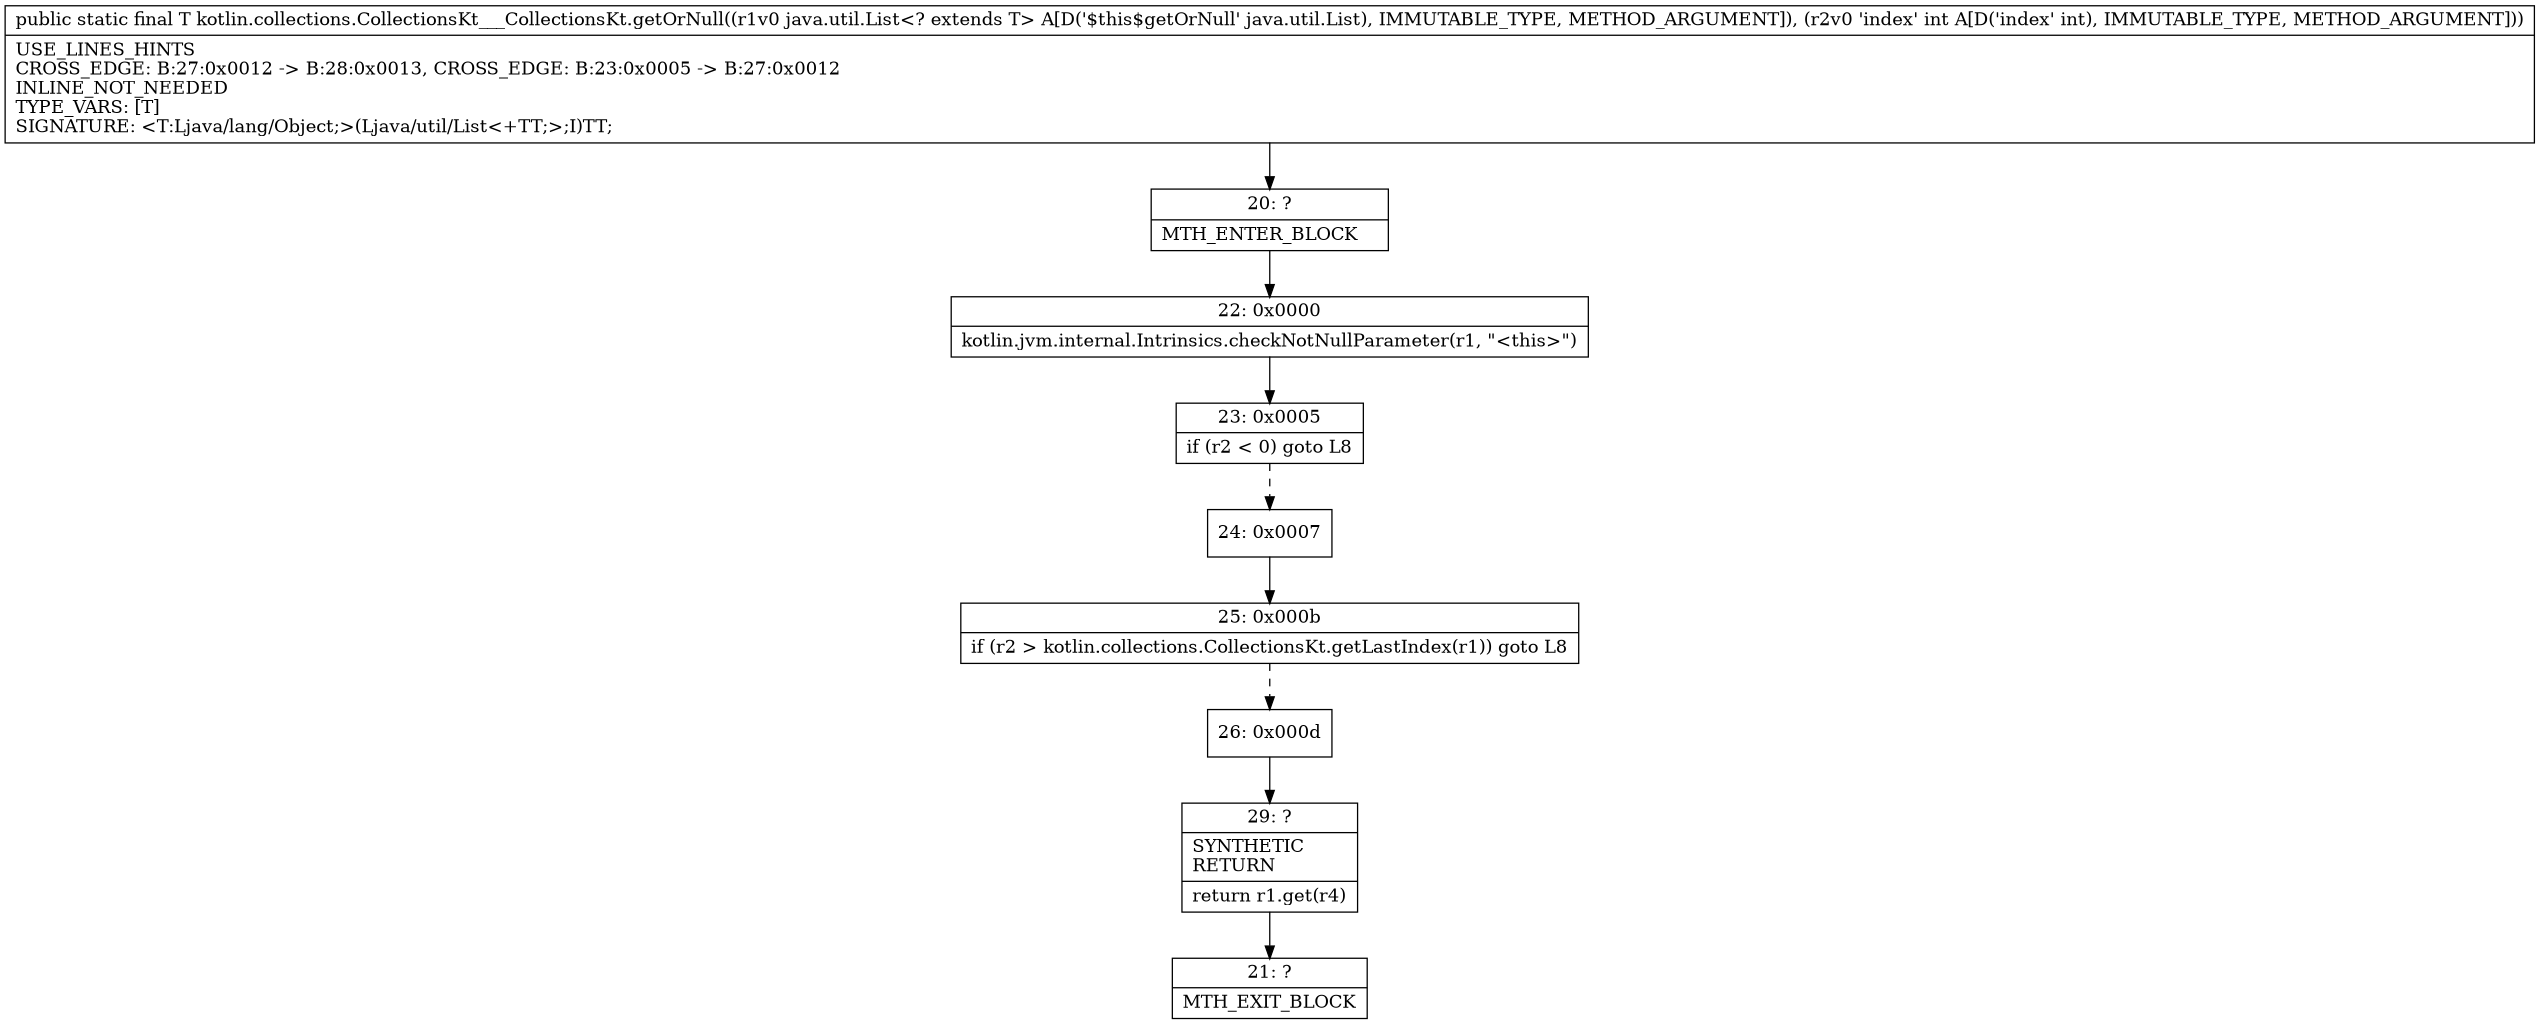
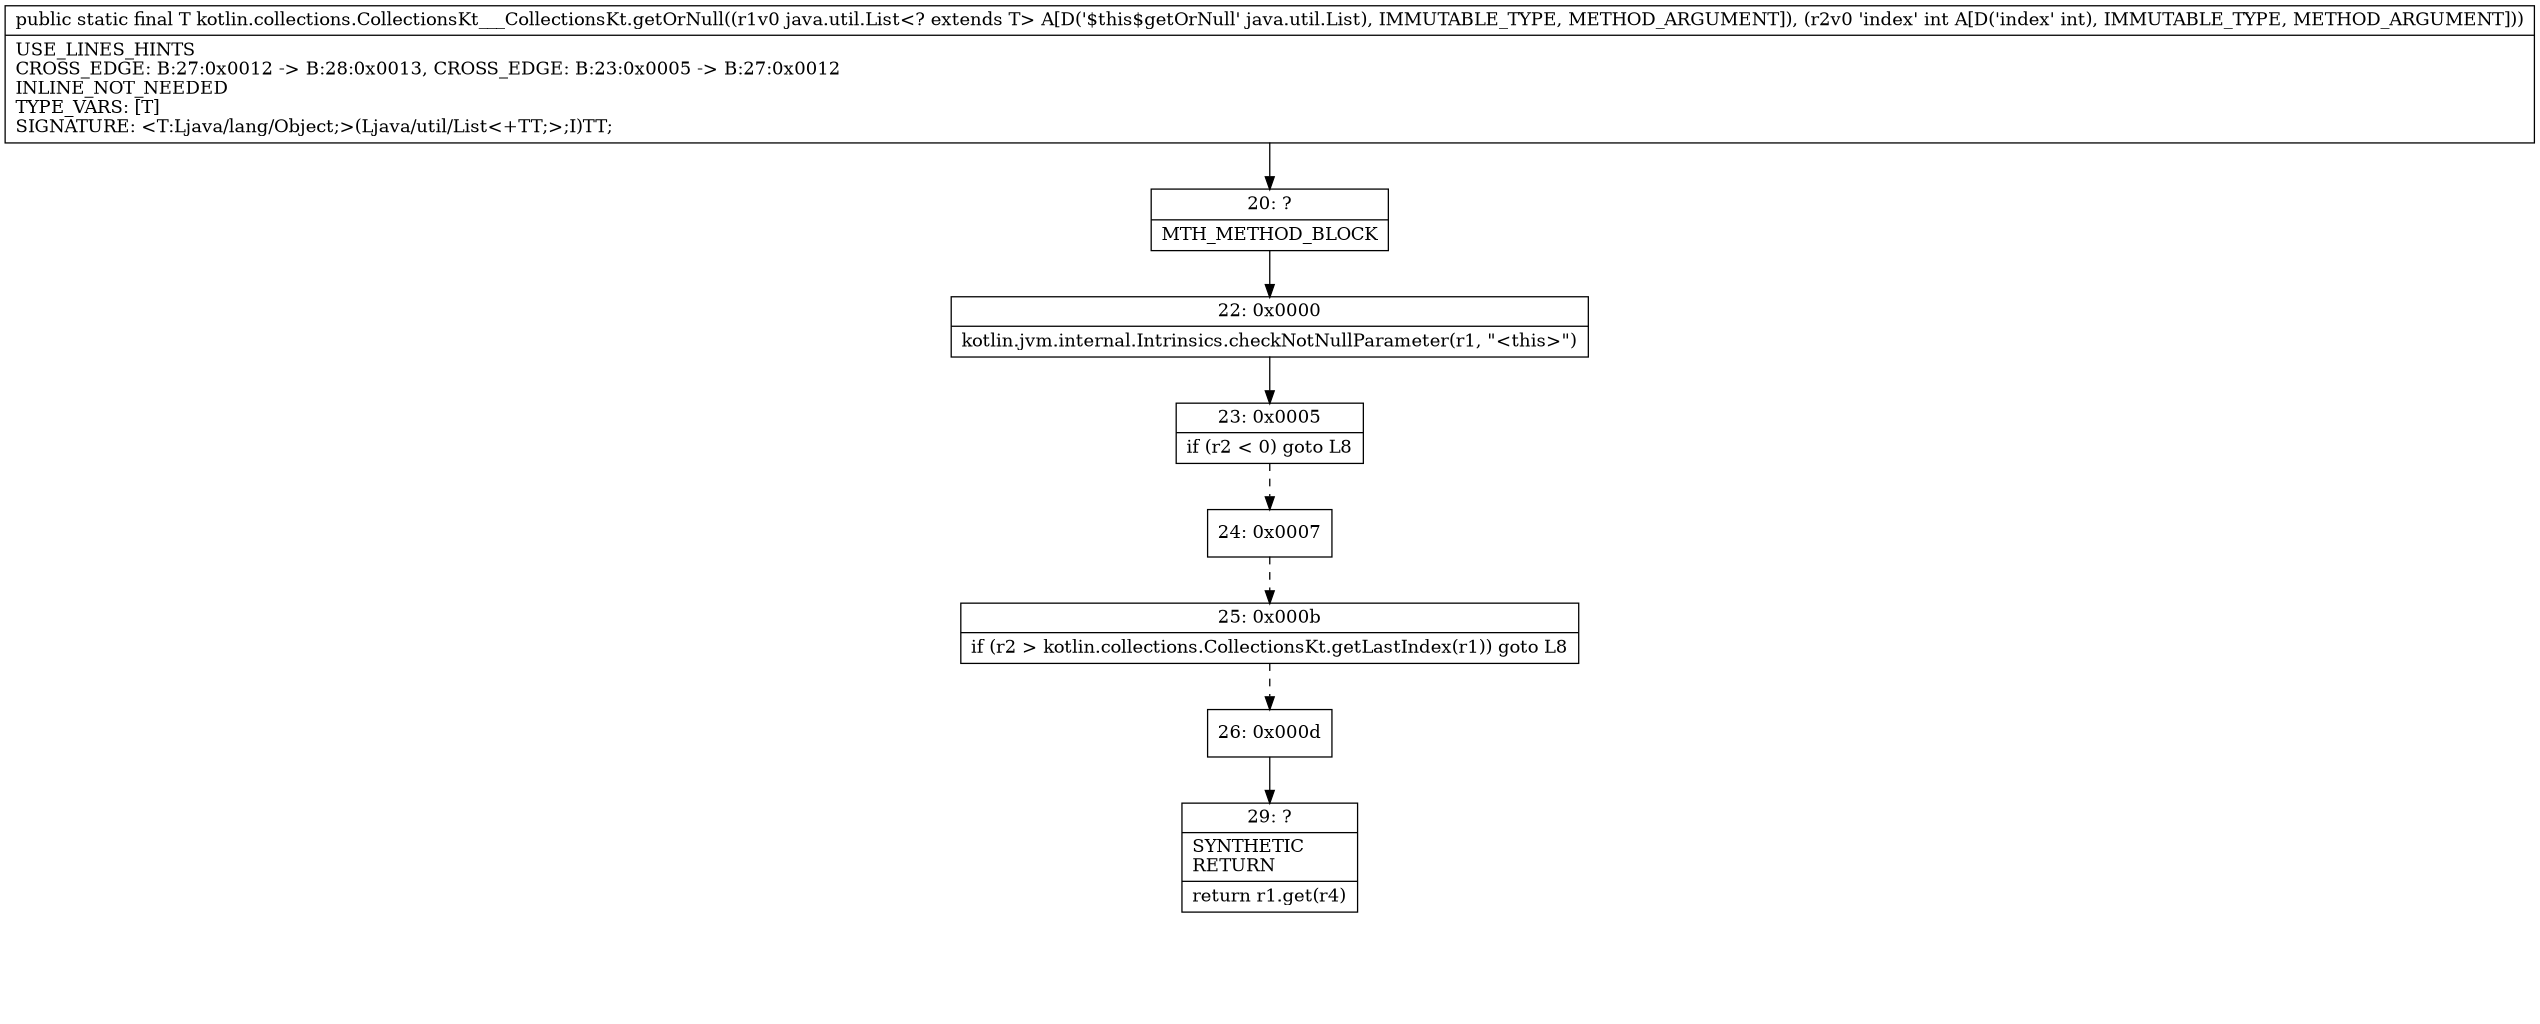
node "20: ?": text "MTH_ENTER_BLOCK" -> "MTH_METHOD_BLOCK"
edge "24: 0x0007" -> "25: 0x000b": style solid -> dashed
node "21: ?": removed
